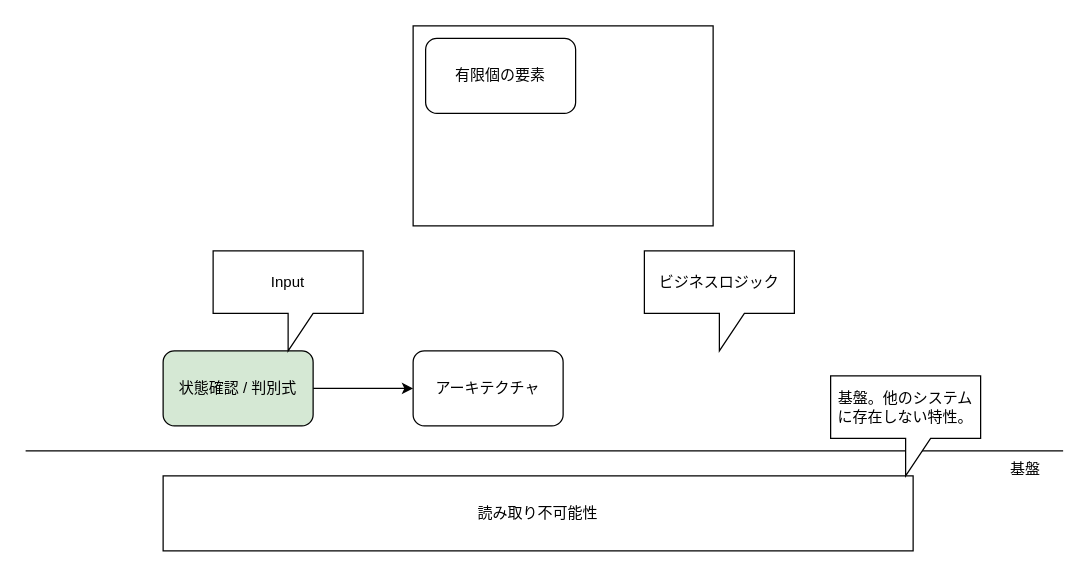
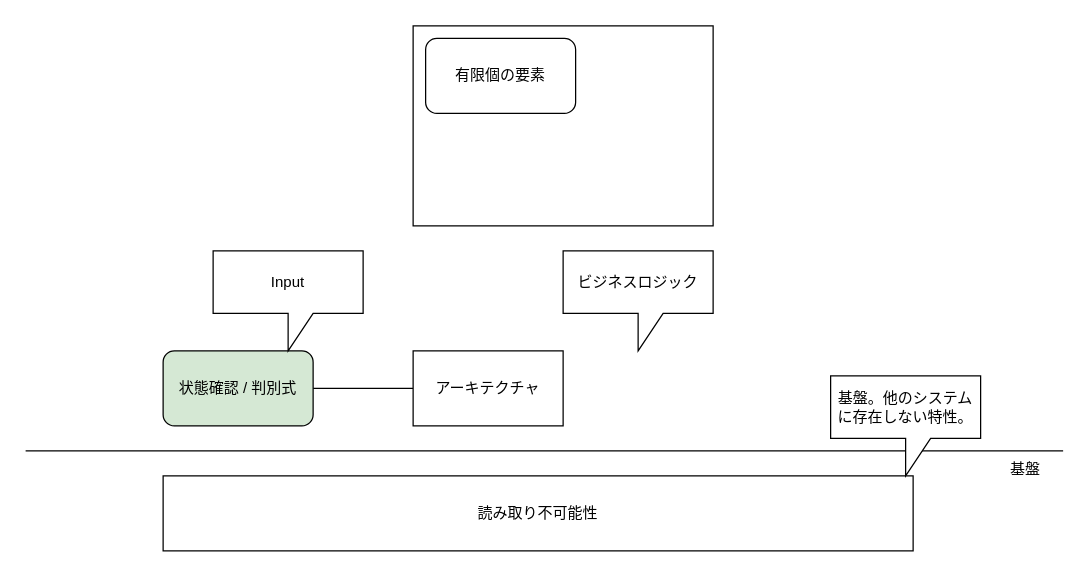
node "ビジネスロジック": moved (719, 301) -> (638, 301)
edge "状態確認 / 判別式" -> "アーキテクチャ": arrowhead classic -> none
node "アーキテクチャ": shape rounded rectangle -> rectangle
